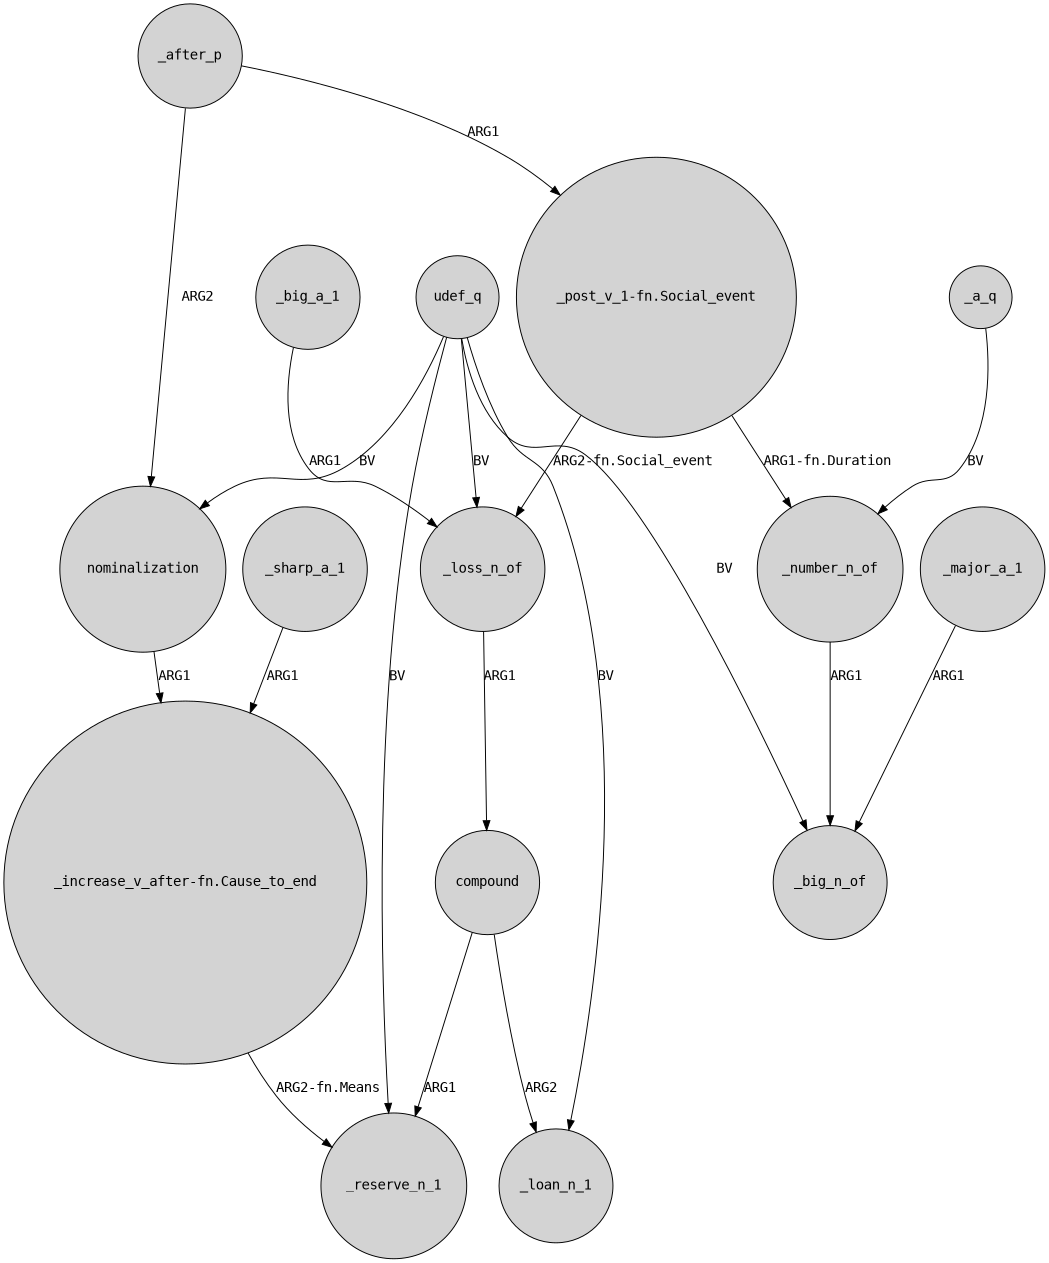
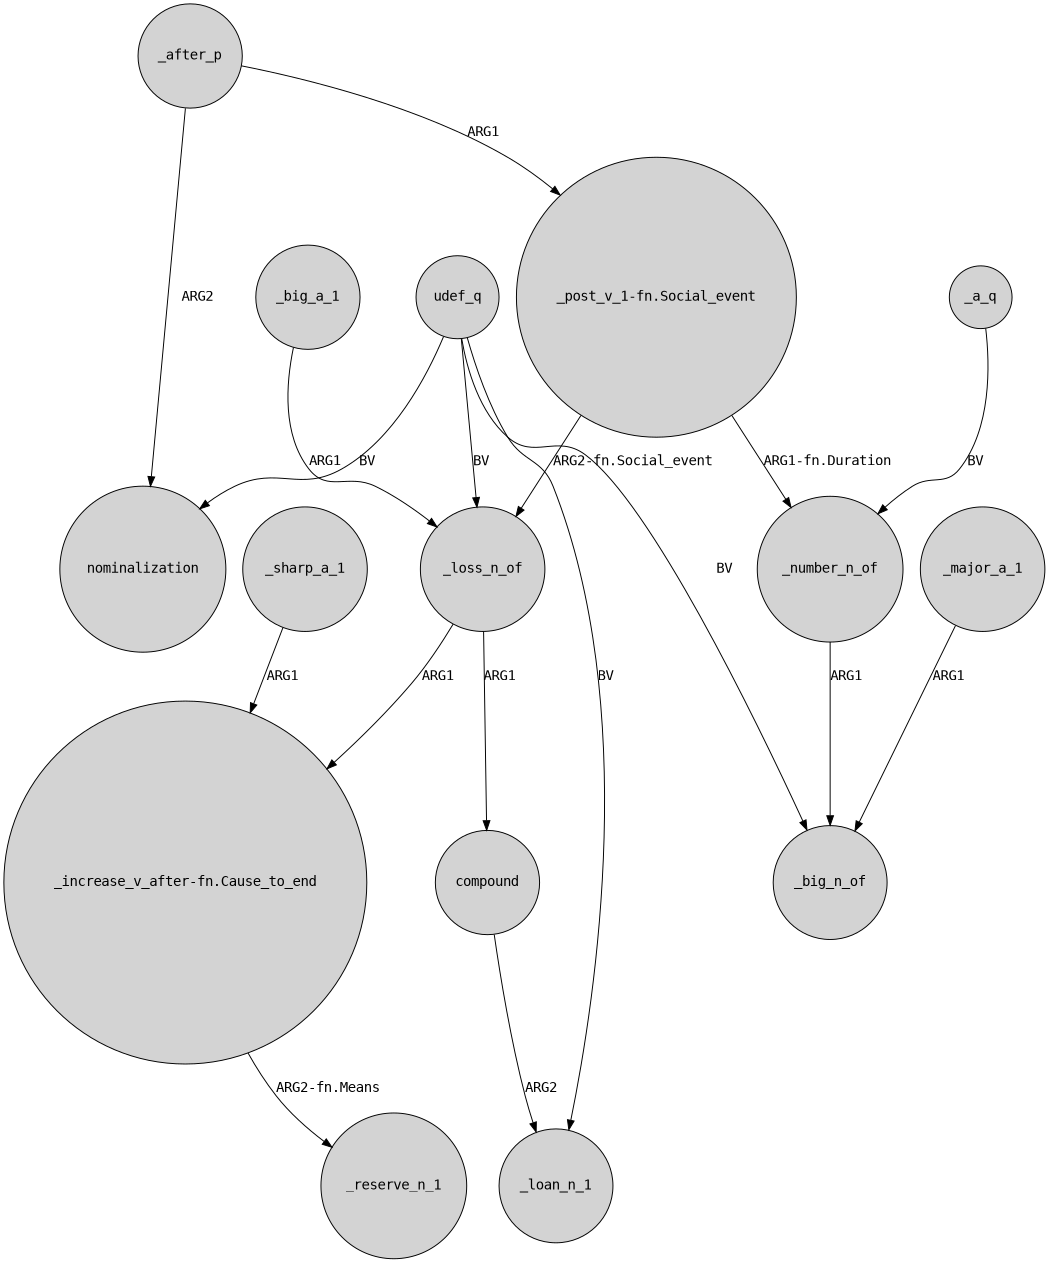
edge "nominalization" -> "_increase_v_after-fn.Cause_to_end": now "_loss_n_of" -> "_increase_v_after-fn.Cause_to_end"
edge "udef_q" -> "_reserve_n_1": removed, label "BV"
edge "compound" -> "_reserve_n_1": removed, label "ARG1"
